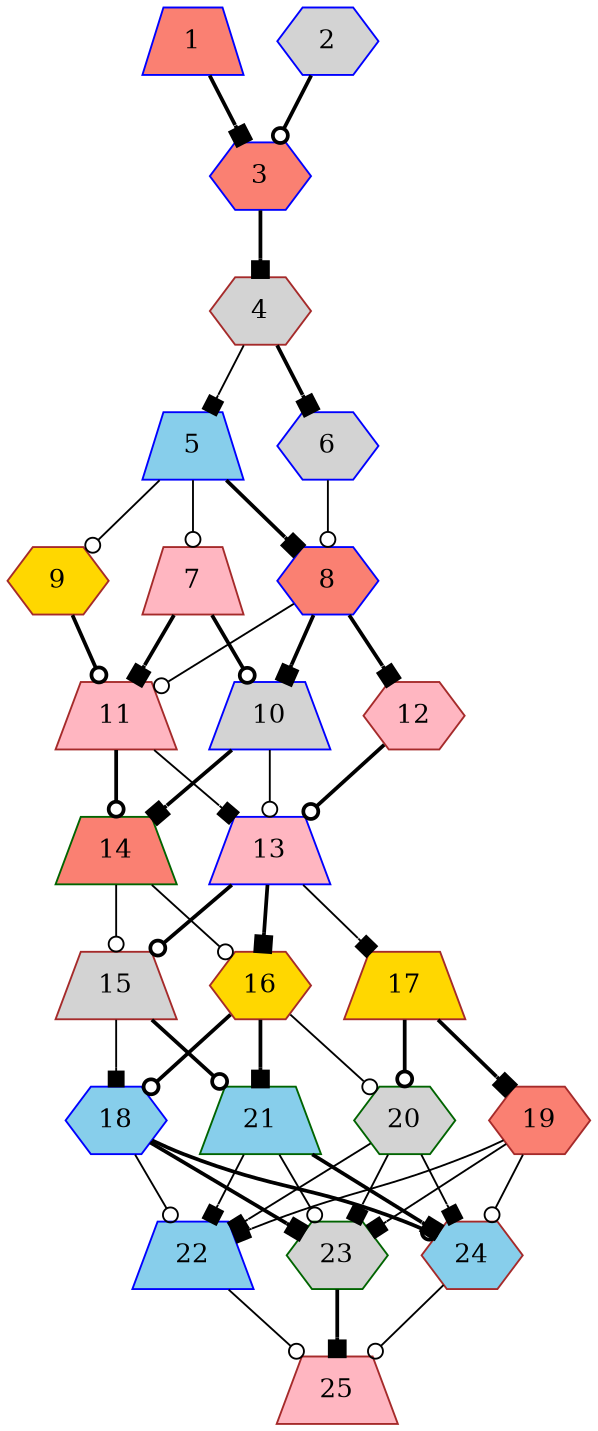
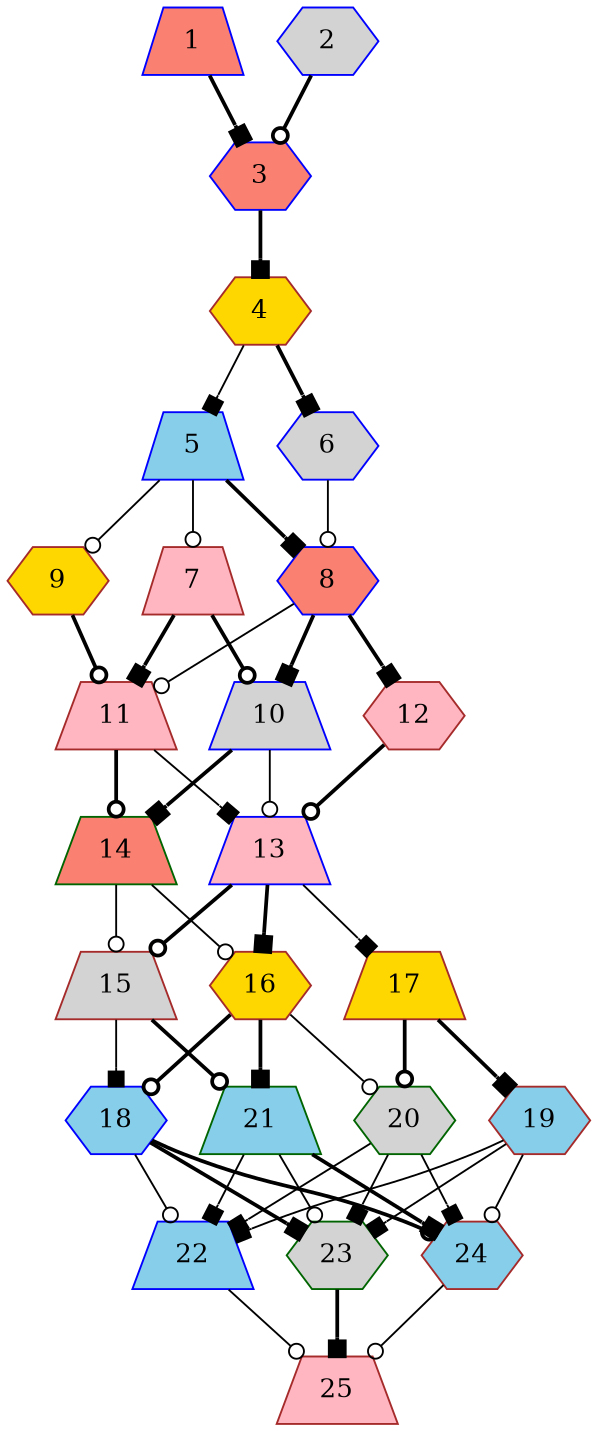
node "4": fillcolor lightgrey -> gold
node "19": fillcolor salmon -> skyblue
